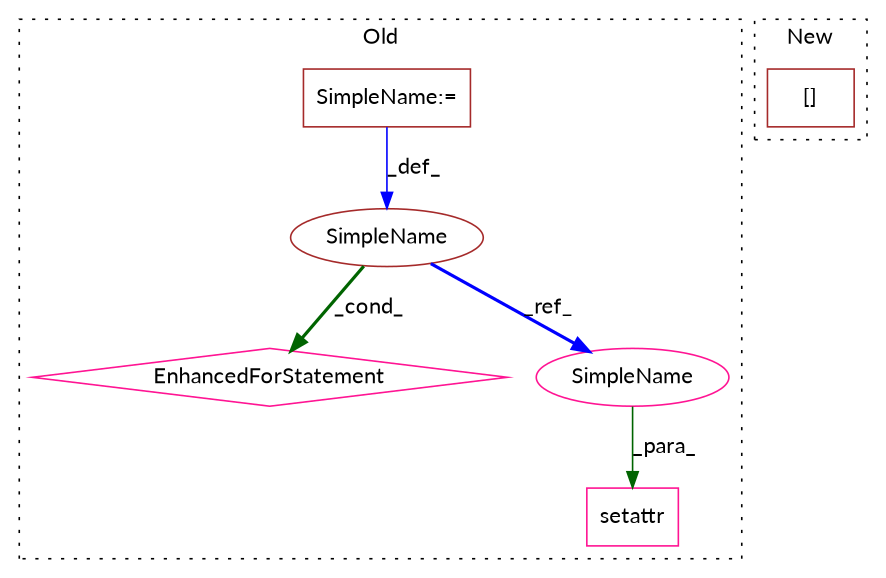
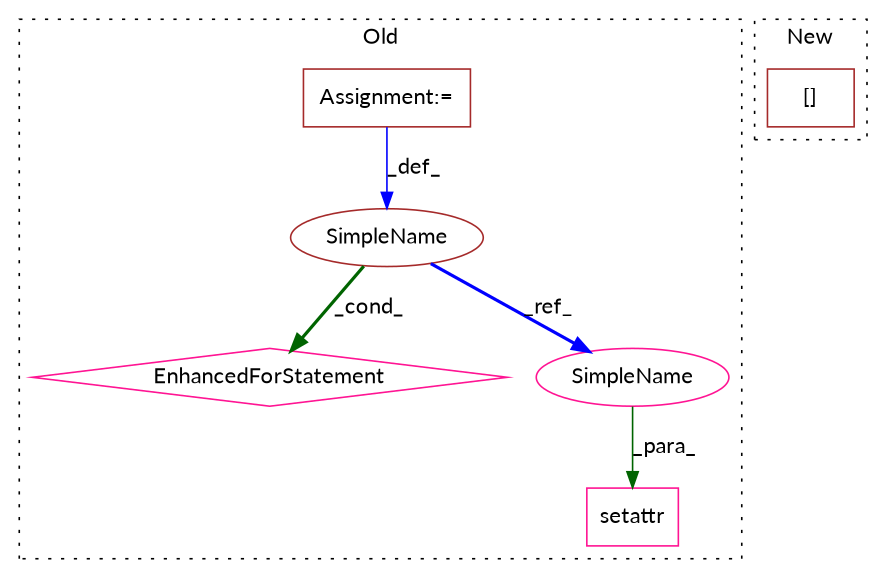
node "SimpleName:=": label "SimpleName:=" -> "Assignment:="
